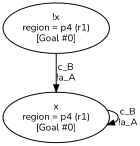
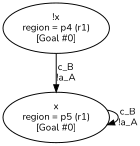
node "x region = p4 (r1) [Goal #0]": label "x region = p4 (r1) [Goal #0]" -> "x region = p5 (r1) [Goal #0]"
